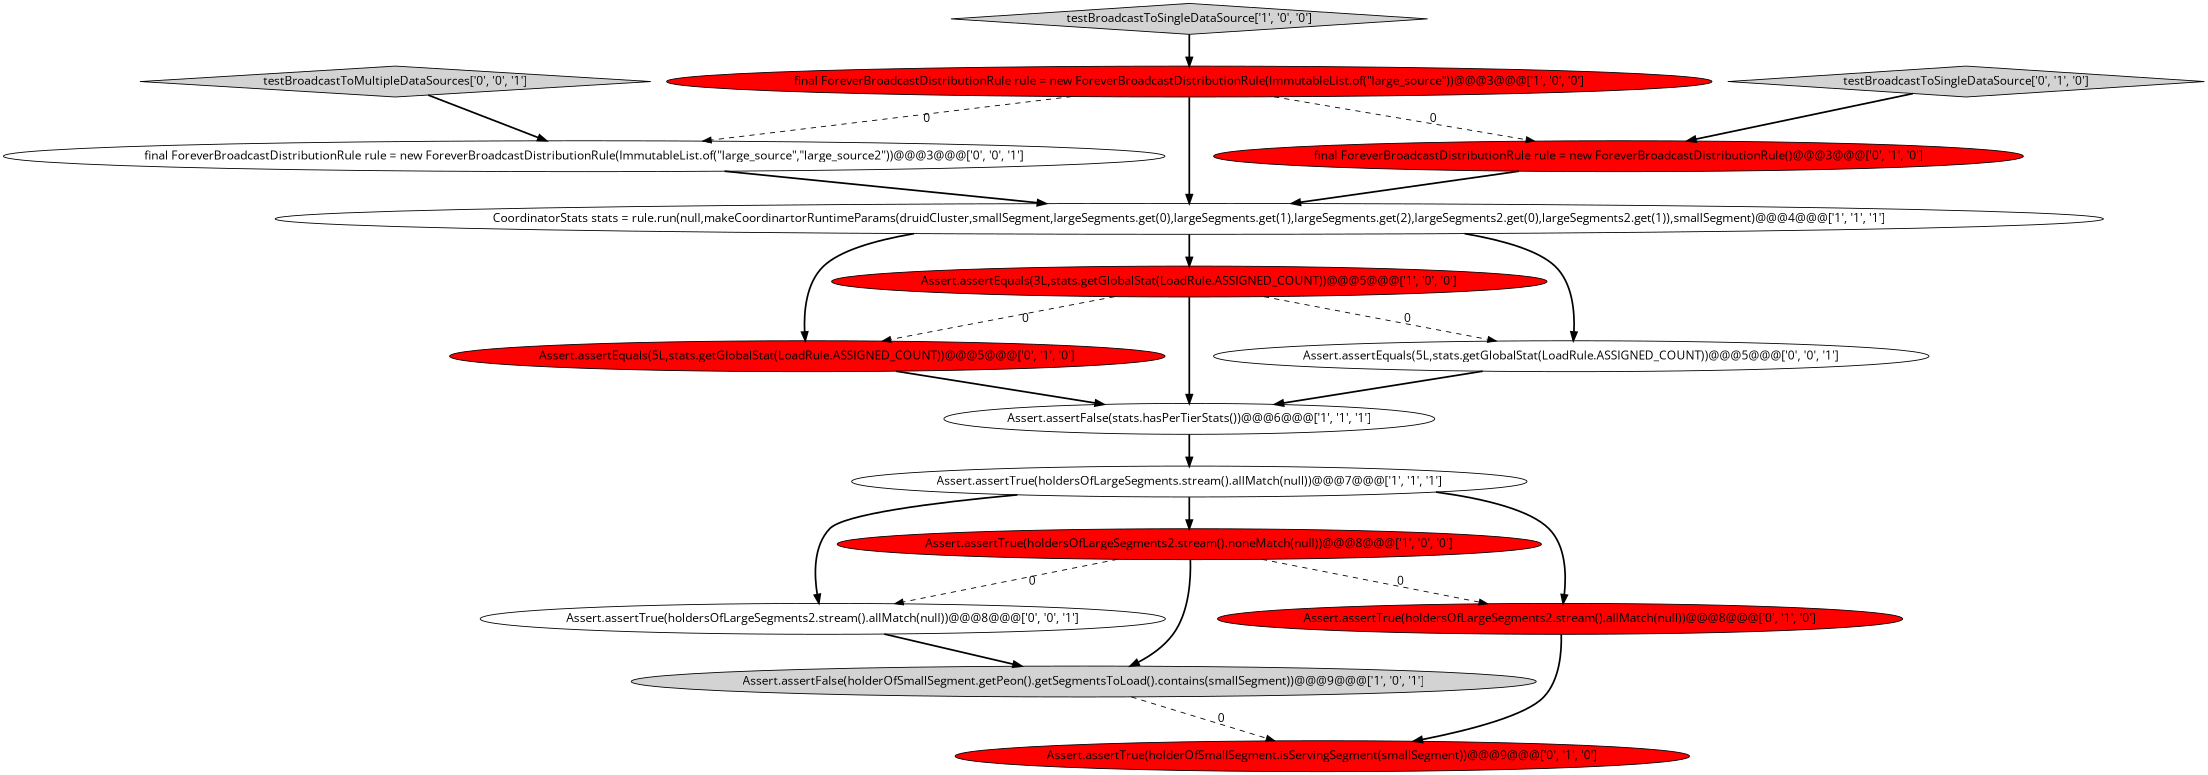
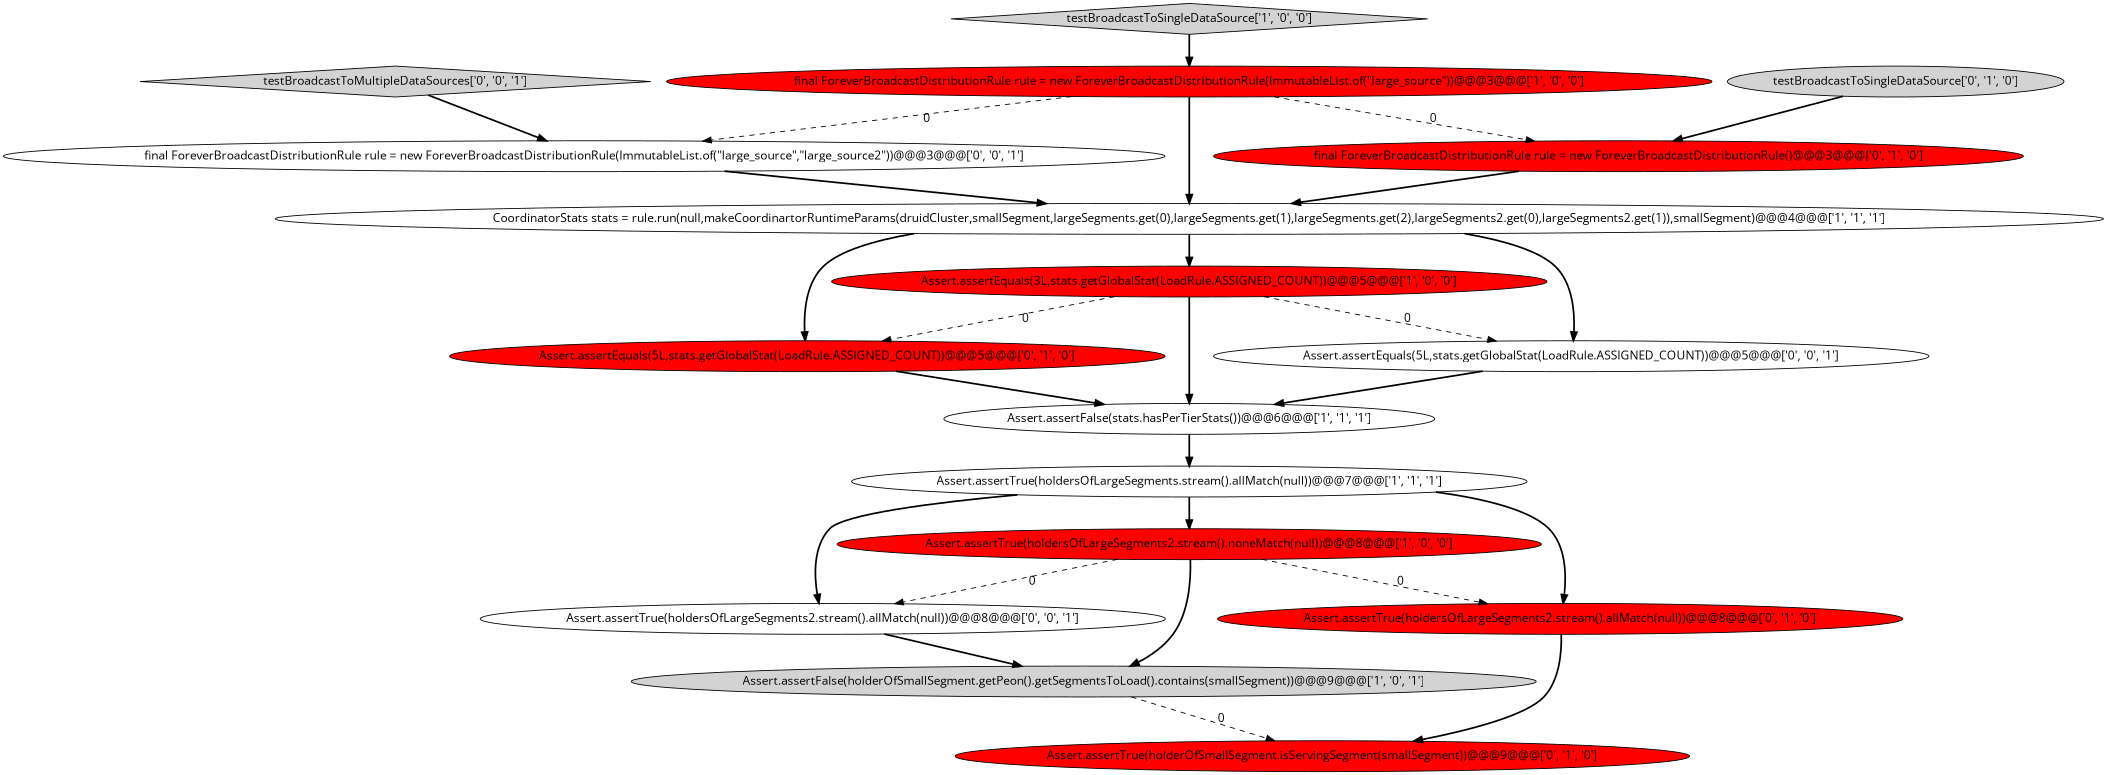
node "testBroadcastToSingleDataSource['0', '1', '0']": shape diamond -> ellipse
